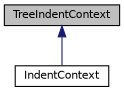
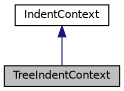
edge "IndentContext" -> "TreeIndentContext": reversed
